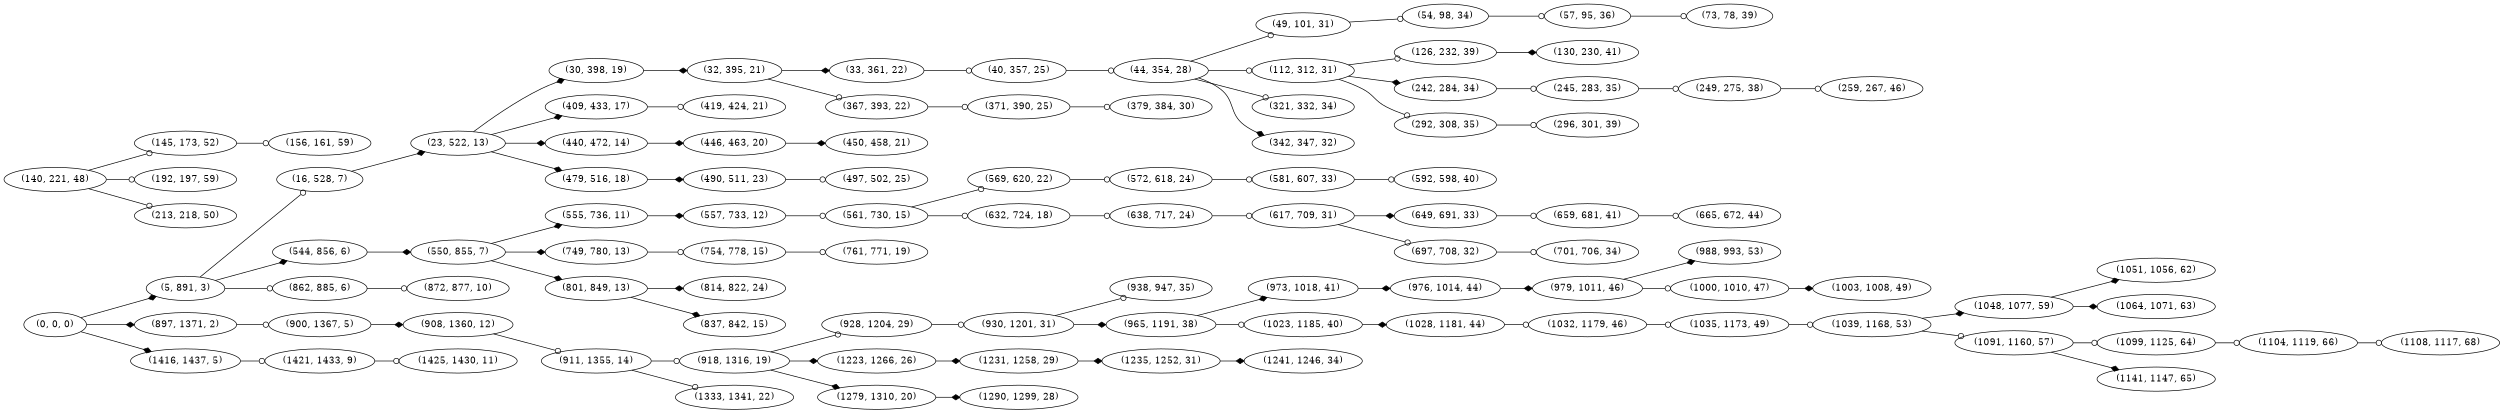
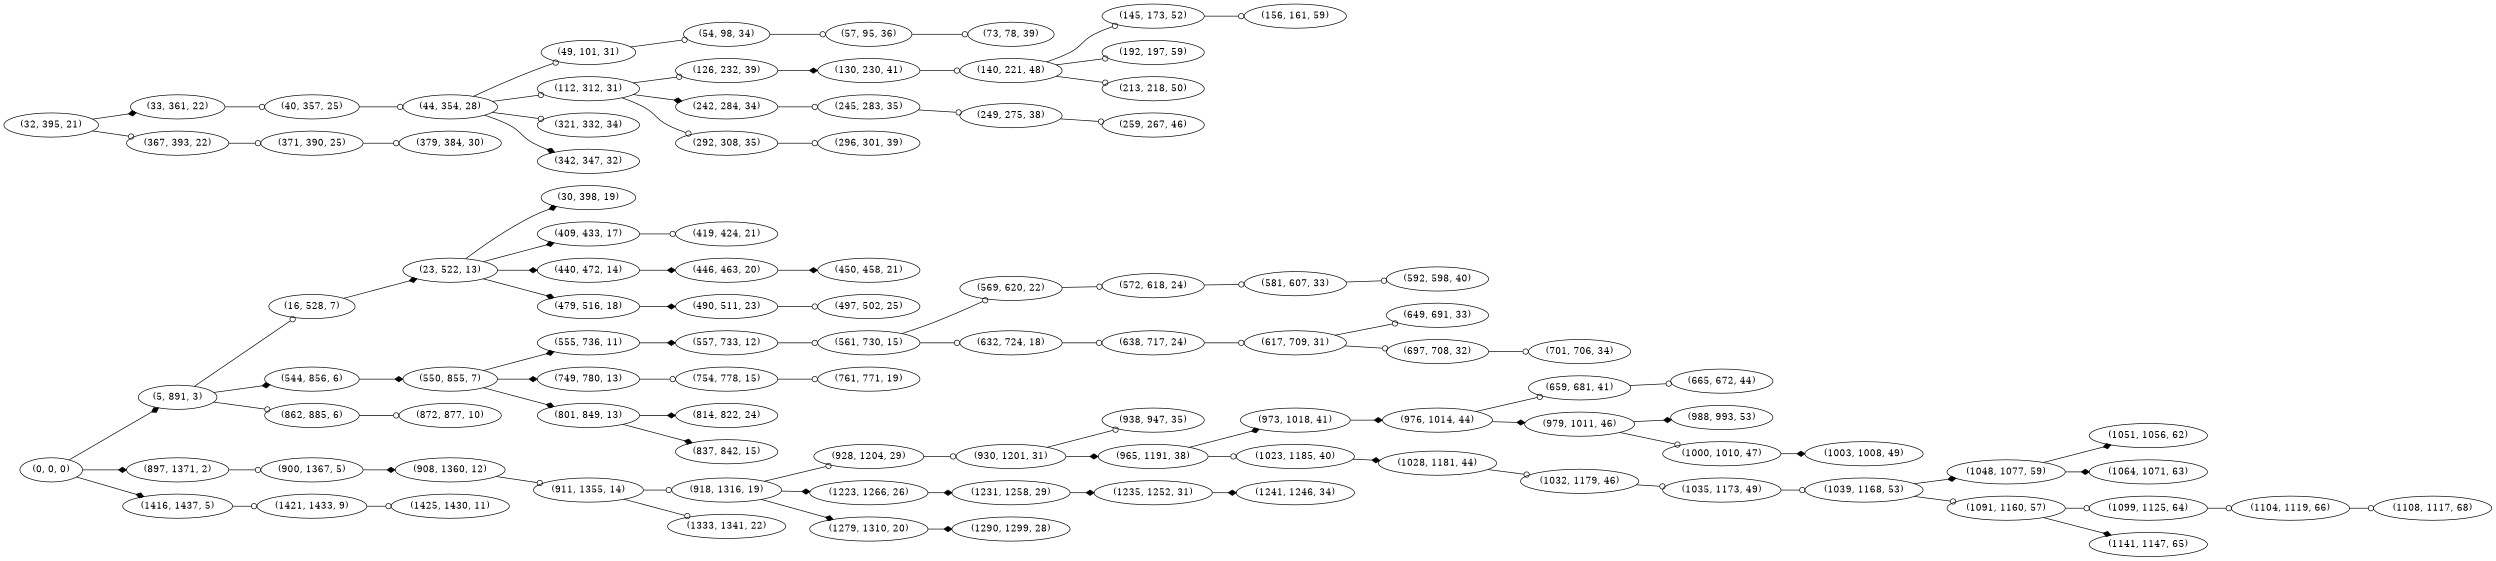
edge "(30, 398, 19)" -> "(32, 395, 21)": removed
edge "(130, 230, 41)" -> "(140, 221, 48)": added
edge "(617, 709, 31)" -> "(649, 691, 33)": arrowhead diamond -> odot
edge "(649, 691, 33)" -> "(659, 681, 41)": now "(976, 1014, 44)" -> "(659, 681, 41)"
